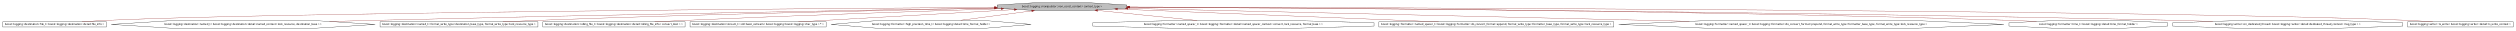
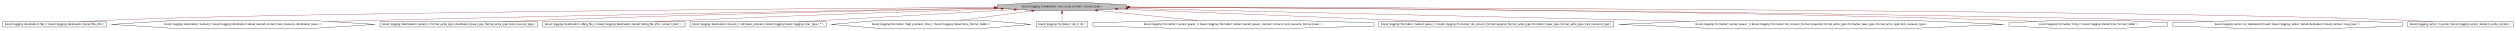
node "boost::logging::formatter::idx_t< int >": added
